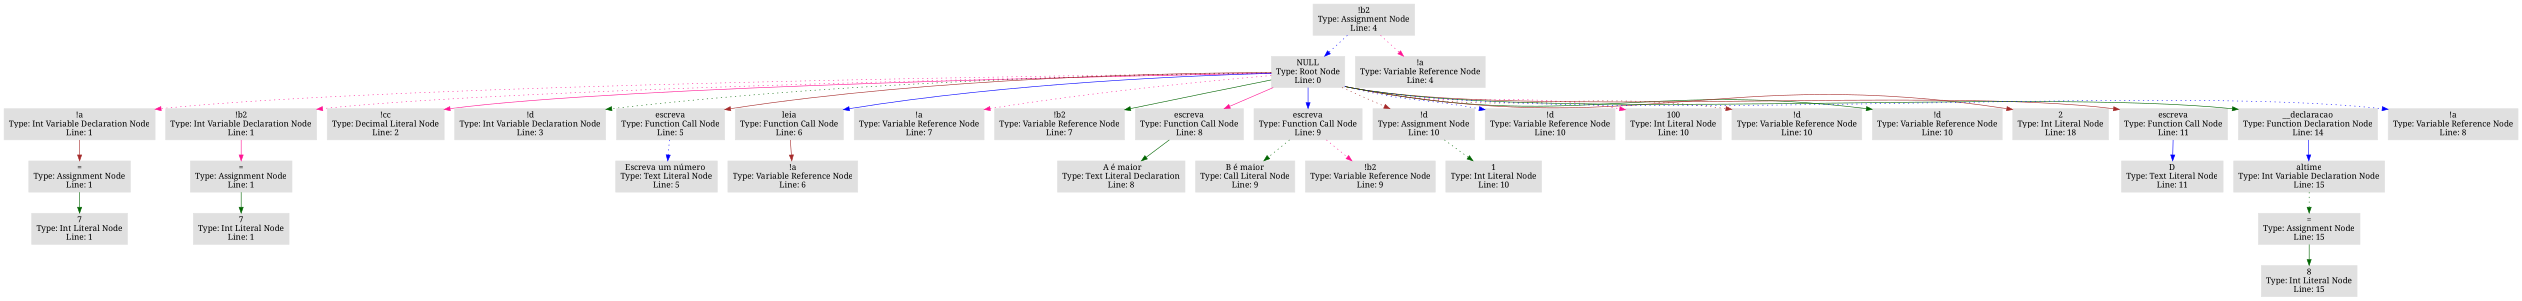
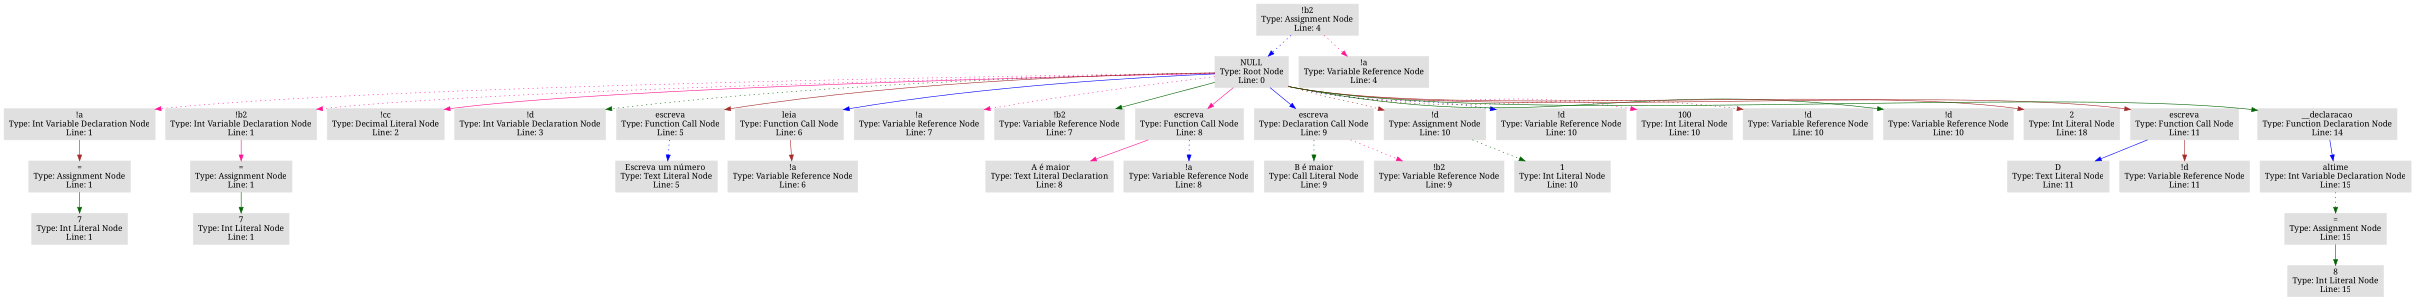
edge "NULL Type: Root Node Line: 0" -> "!a Type: Variable Reference Node Line: 8": now "escreva Type: Function Call Node Line: 8" -> "!a Type: Variable Reference Node Line: 8"
node "escreva Type: Function Call Node Line: 9": label "escreva Type: Function Call Node Line: 9" -> "escreva Type: Declaration Call Node Line: 9"
edge "escreva Type: Function Call Node Line: 8" -> "A é maior Type: Text Literal Declaration Line: 8": color darkgreen -> deeppink
node "!d Type: Variable Reference Node Line: 11": added
